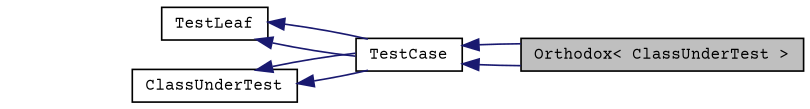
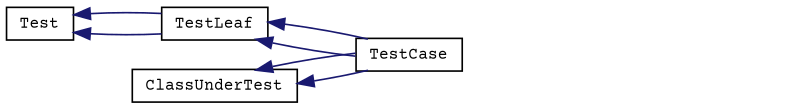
node "Test": added
node "Orthodox< ClassUnderTest >": removed
